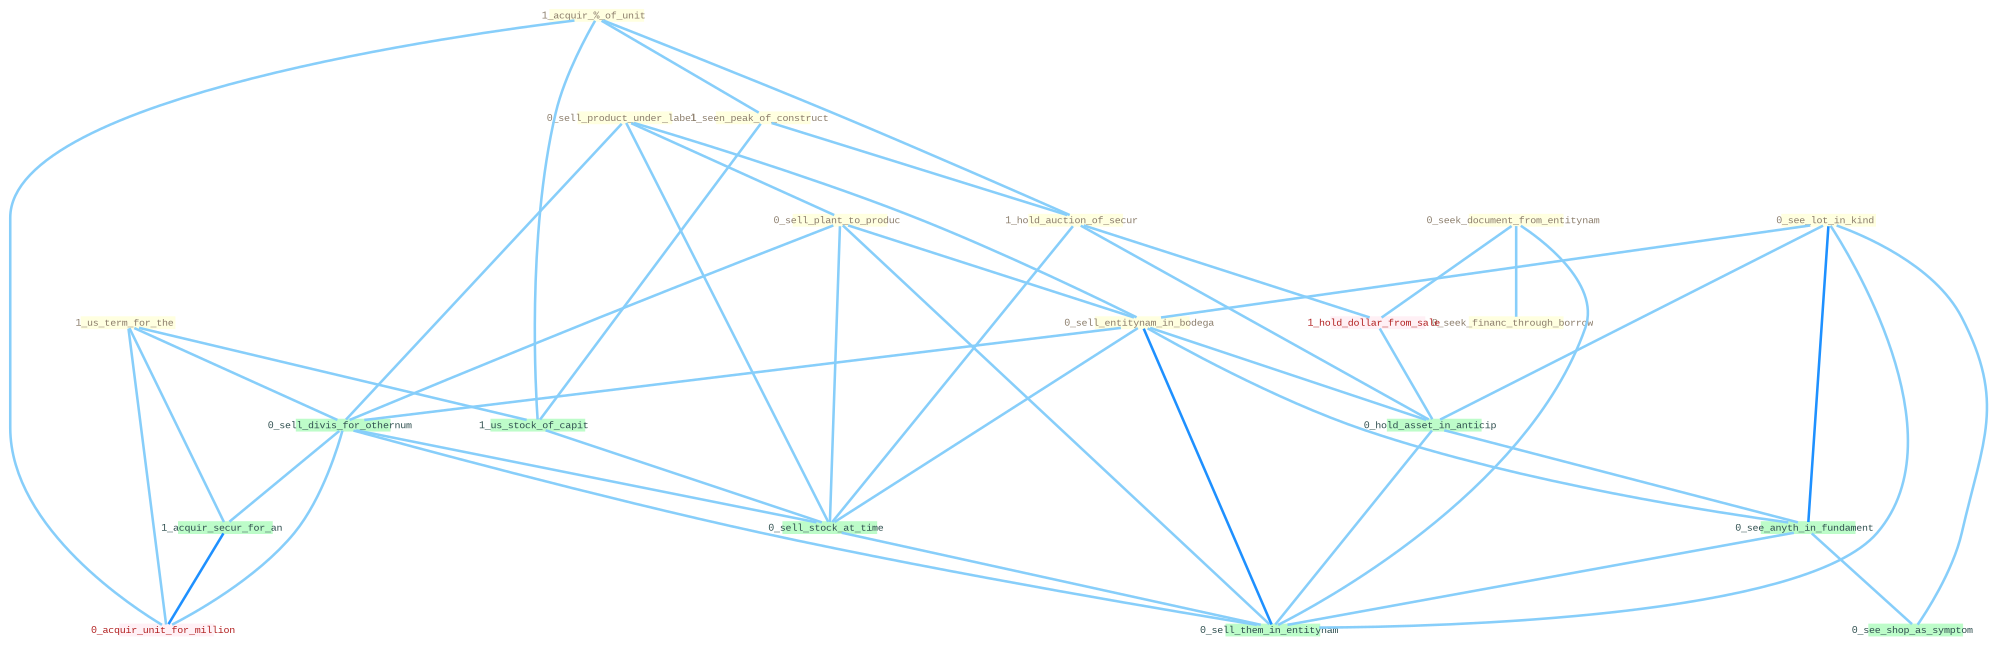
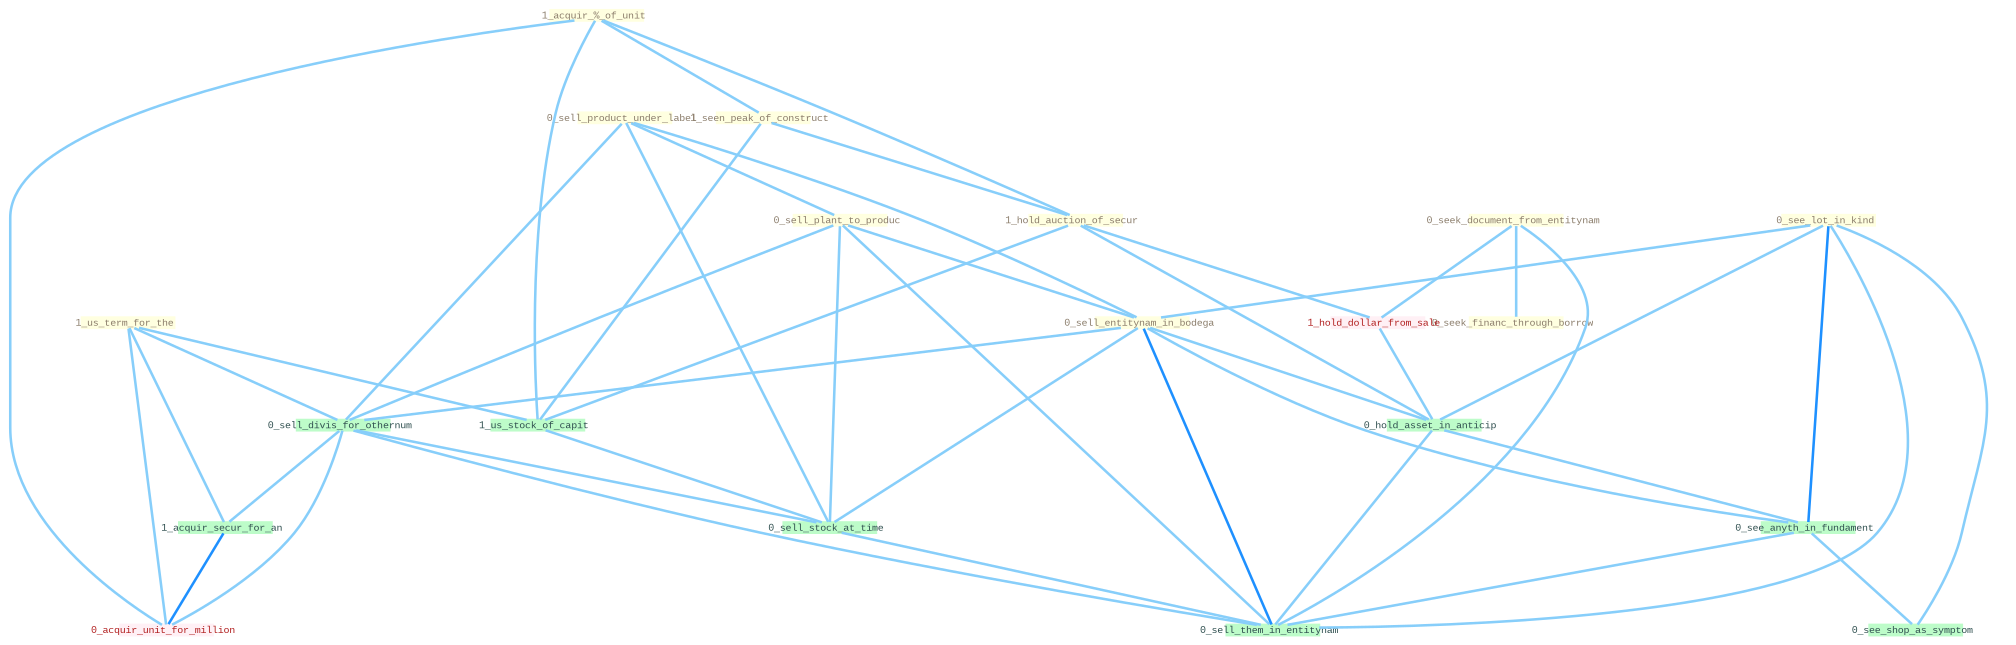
edge "1_hold_auction_of_secur" -- "0_sell_stock_at_time": now "1_hold_auction_of_secur" -- "1_us_stock_of_capit"
